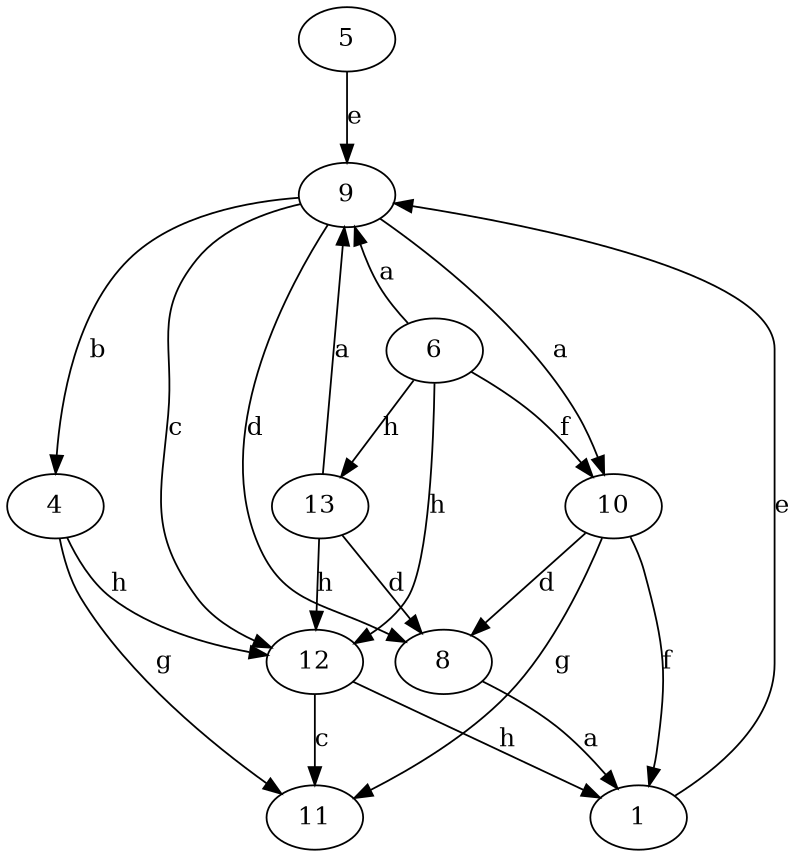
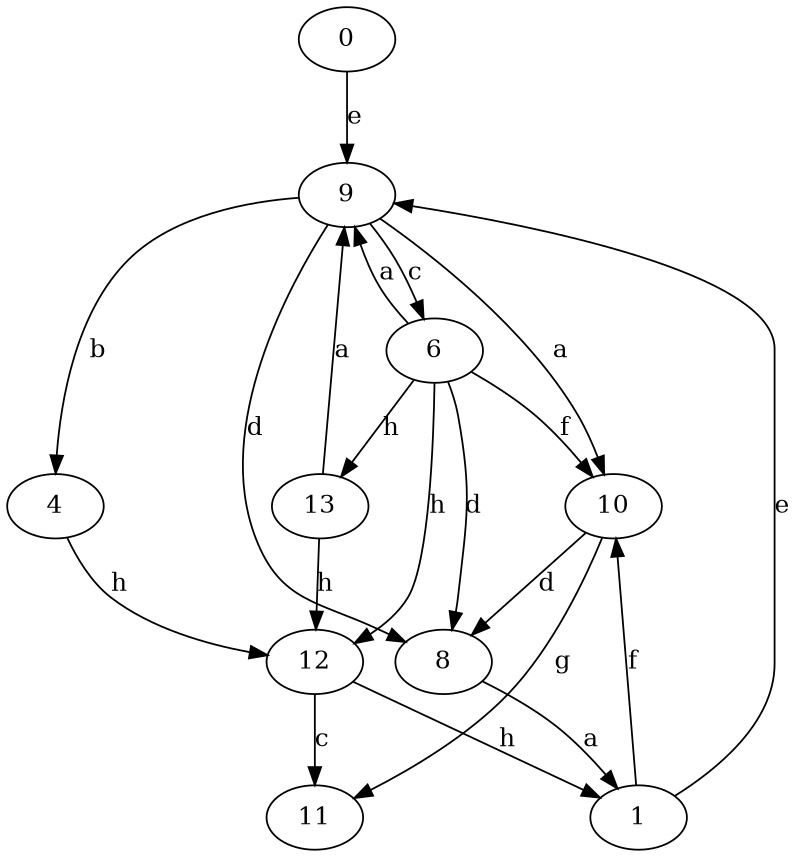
node "5": label "5" -> "0"
edge "9" -> "12": now "9" -> "6"
edge "13" -> "8": now "6" -> "8"
edge "10" -> "1": reversed
edge "4" -> "11": removed, label "g"
